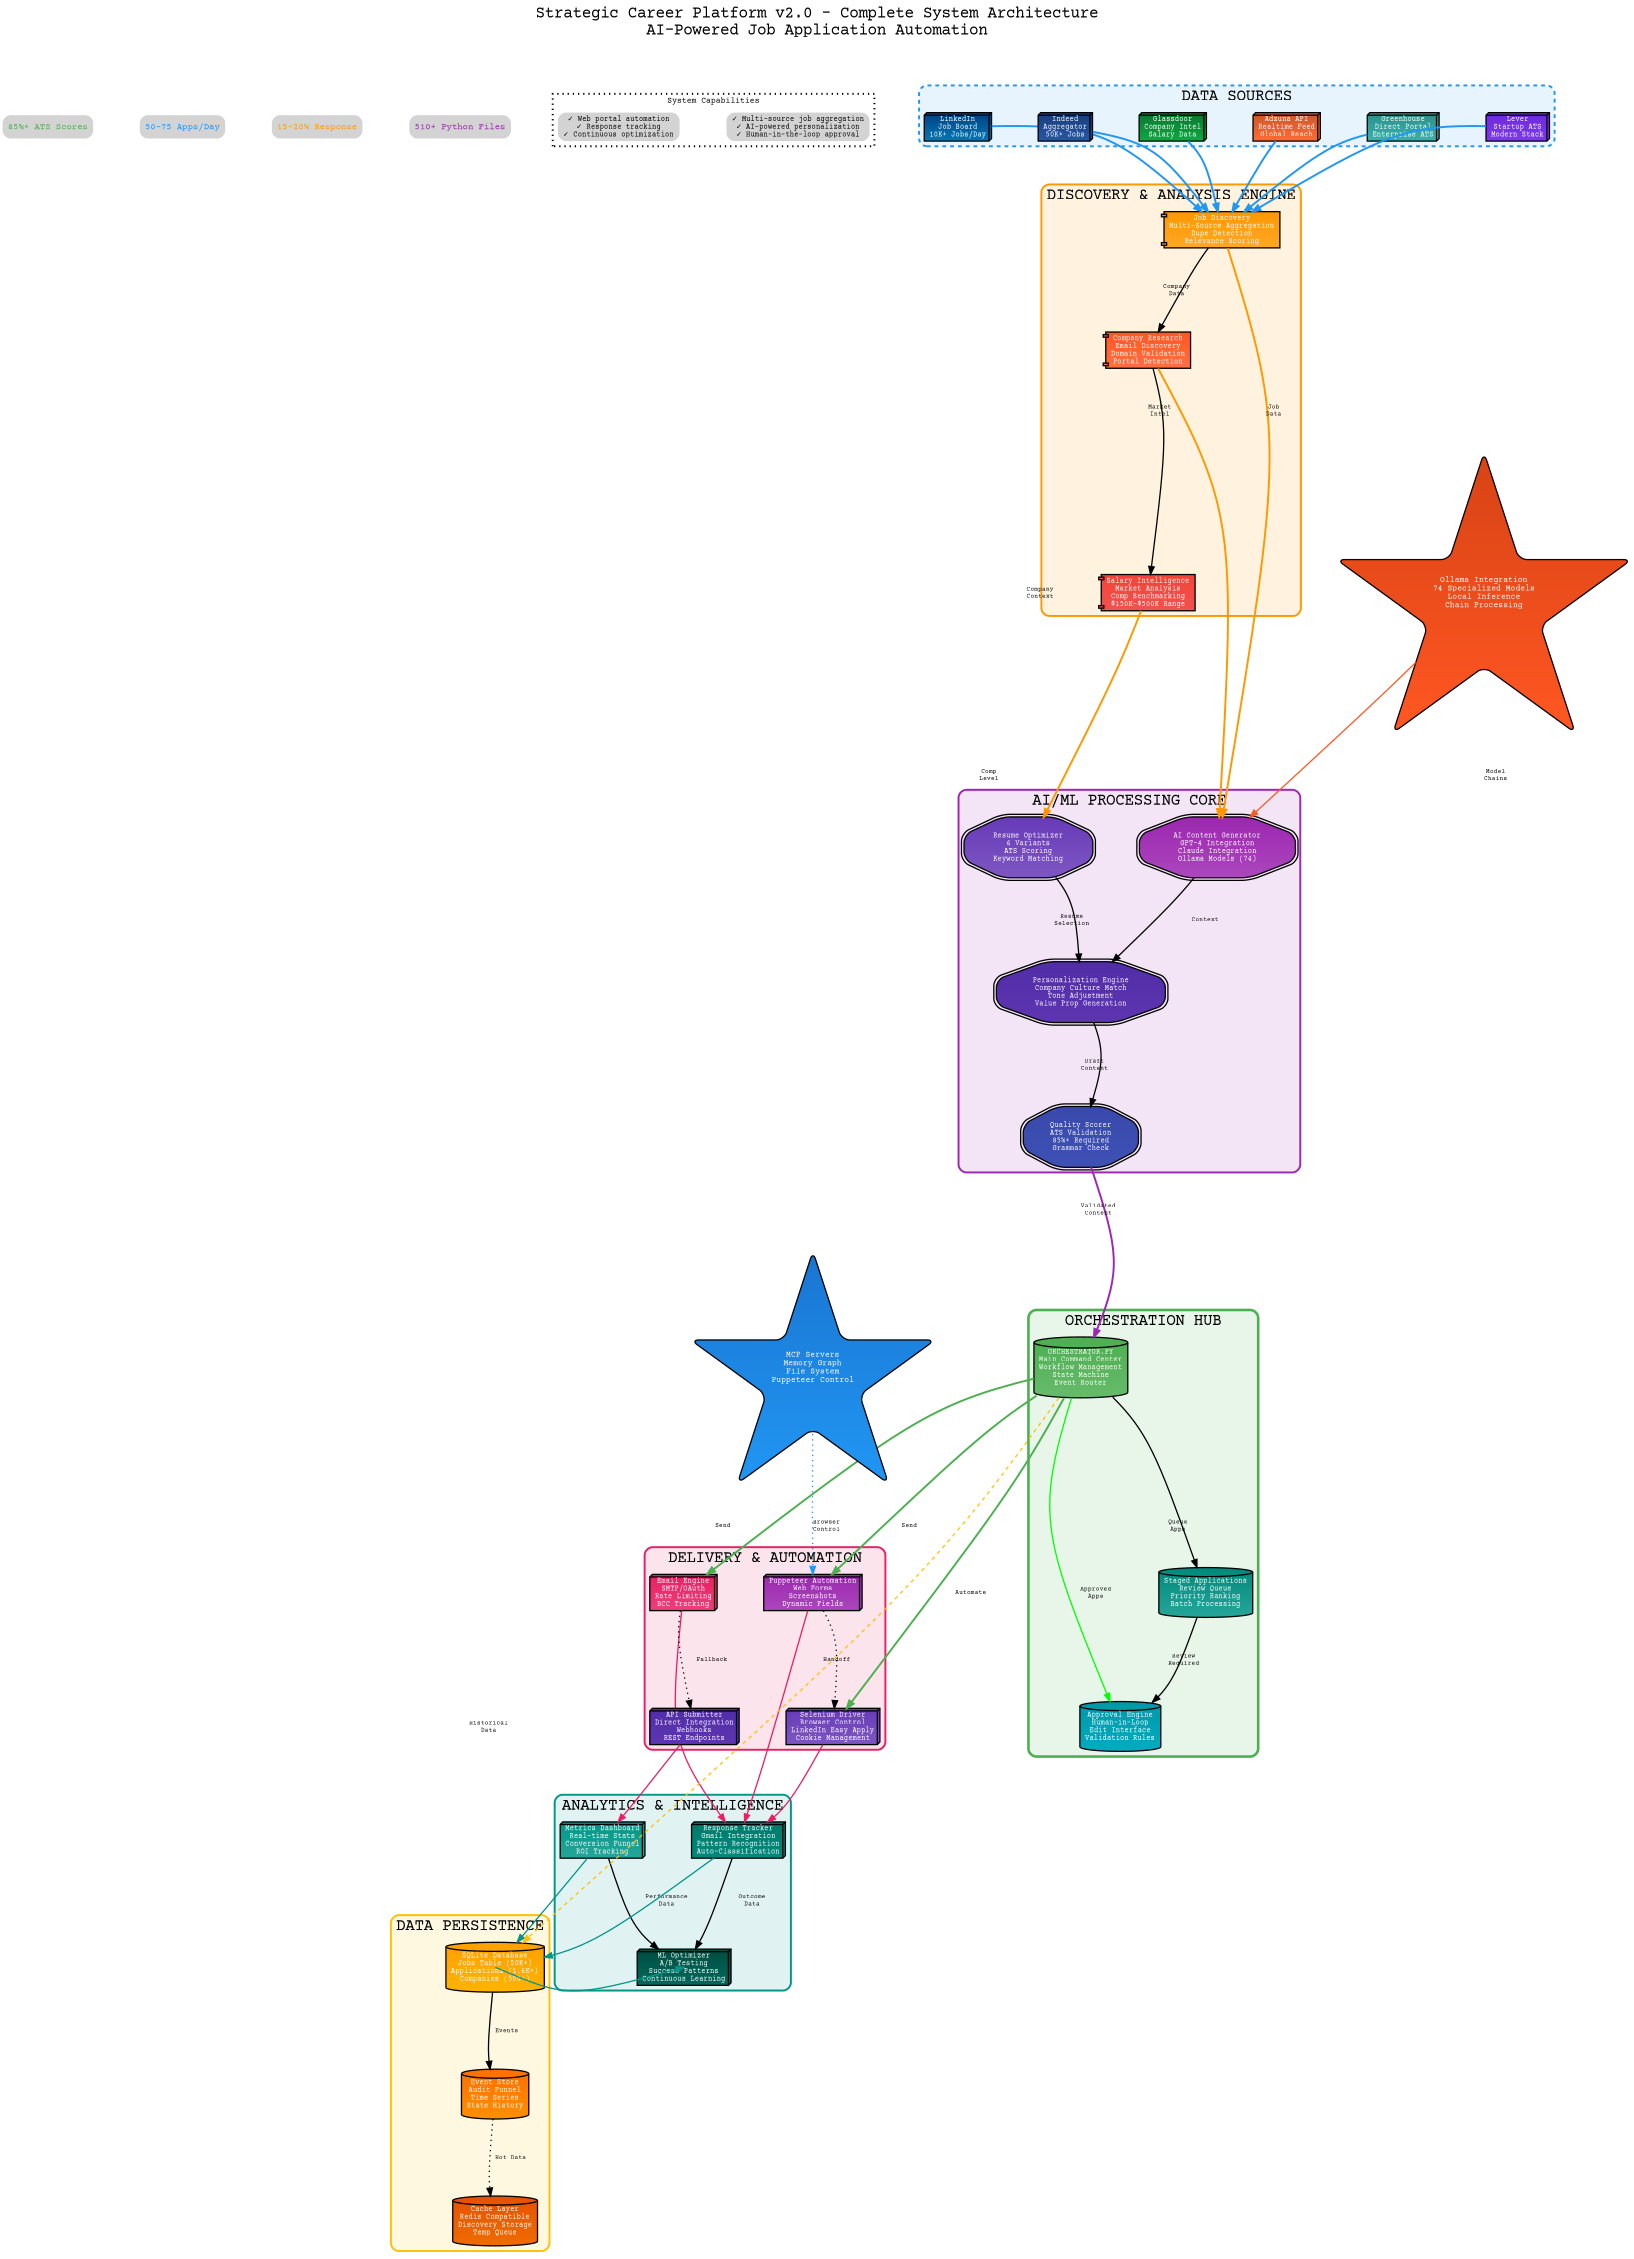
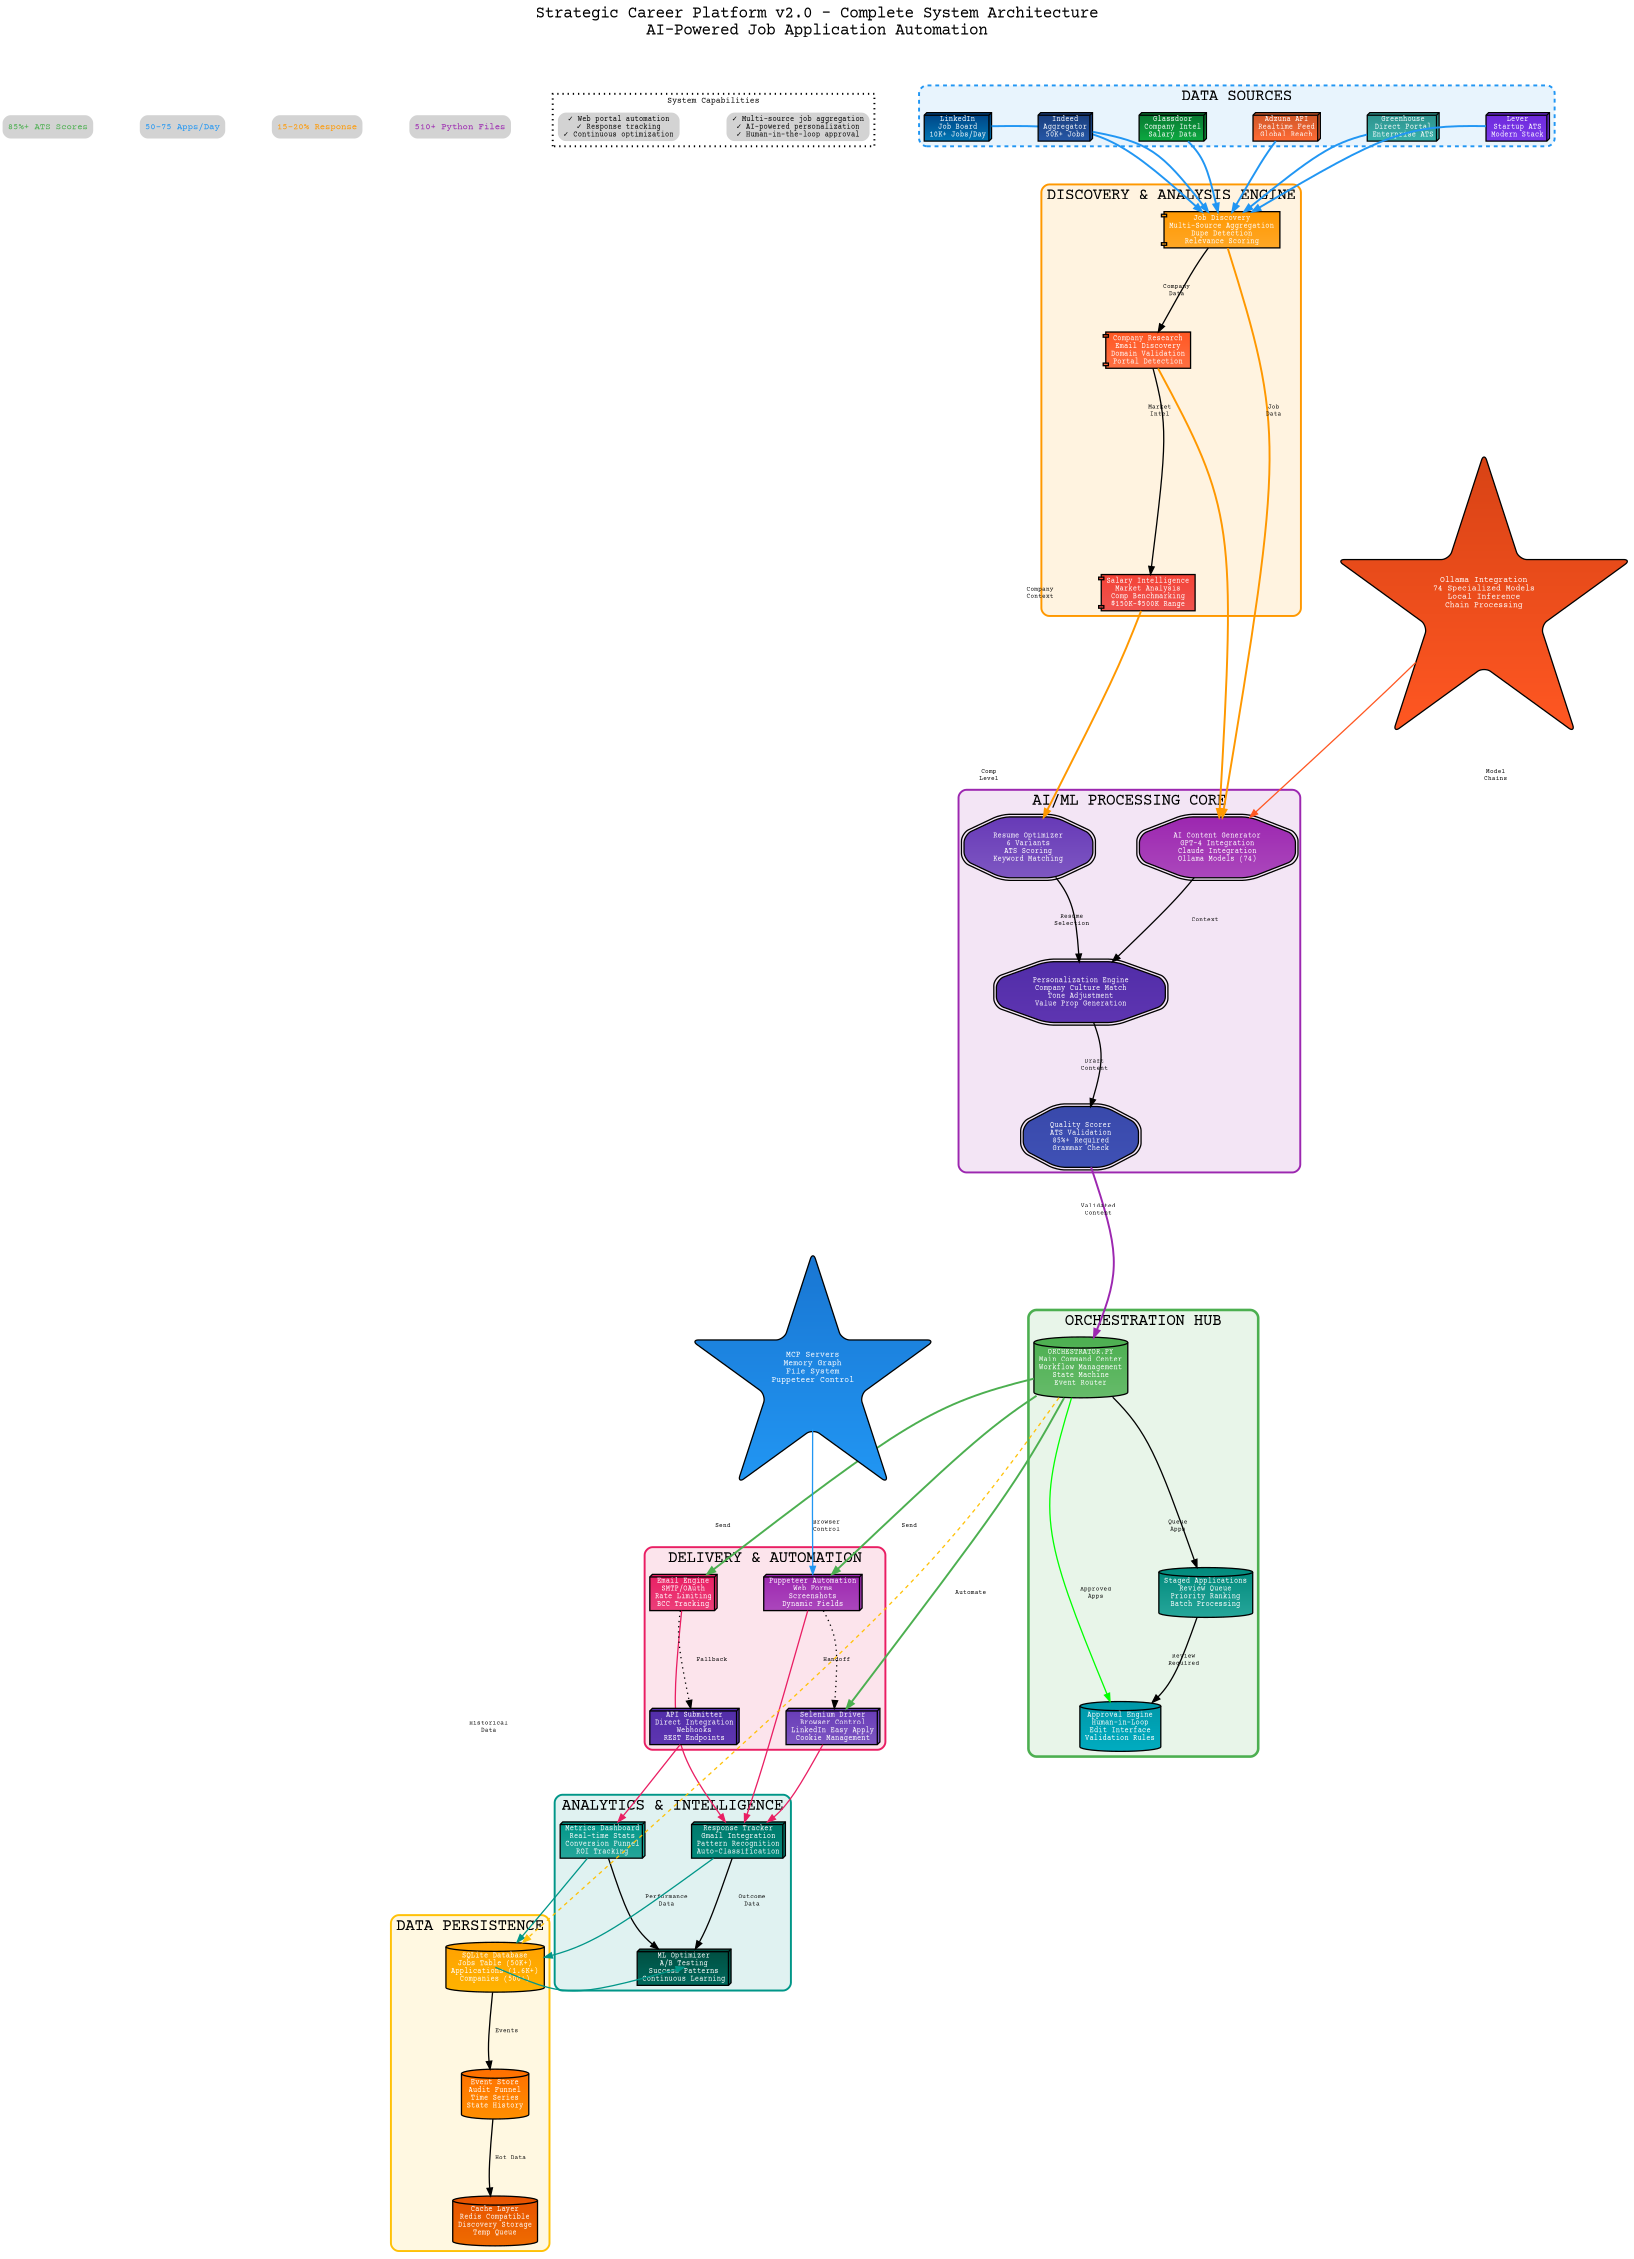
edge "MCP Servers Memory Graph File System Puppeteer Control" -> "Puppeteer Automation Web Forms Screenshots Dynamic Fields": style dotted -> bold
edge "Event Store Audit Funnel Time Series State History" -> "Cache Layer Redis Compatible Discovery Storage Temp Queue": style dotted -> bold
